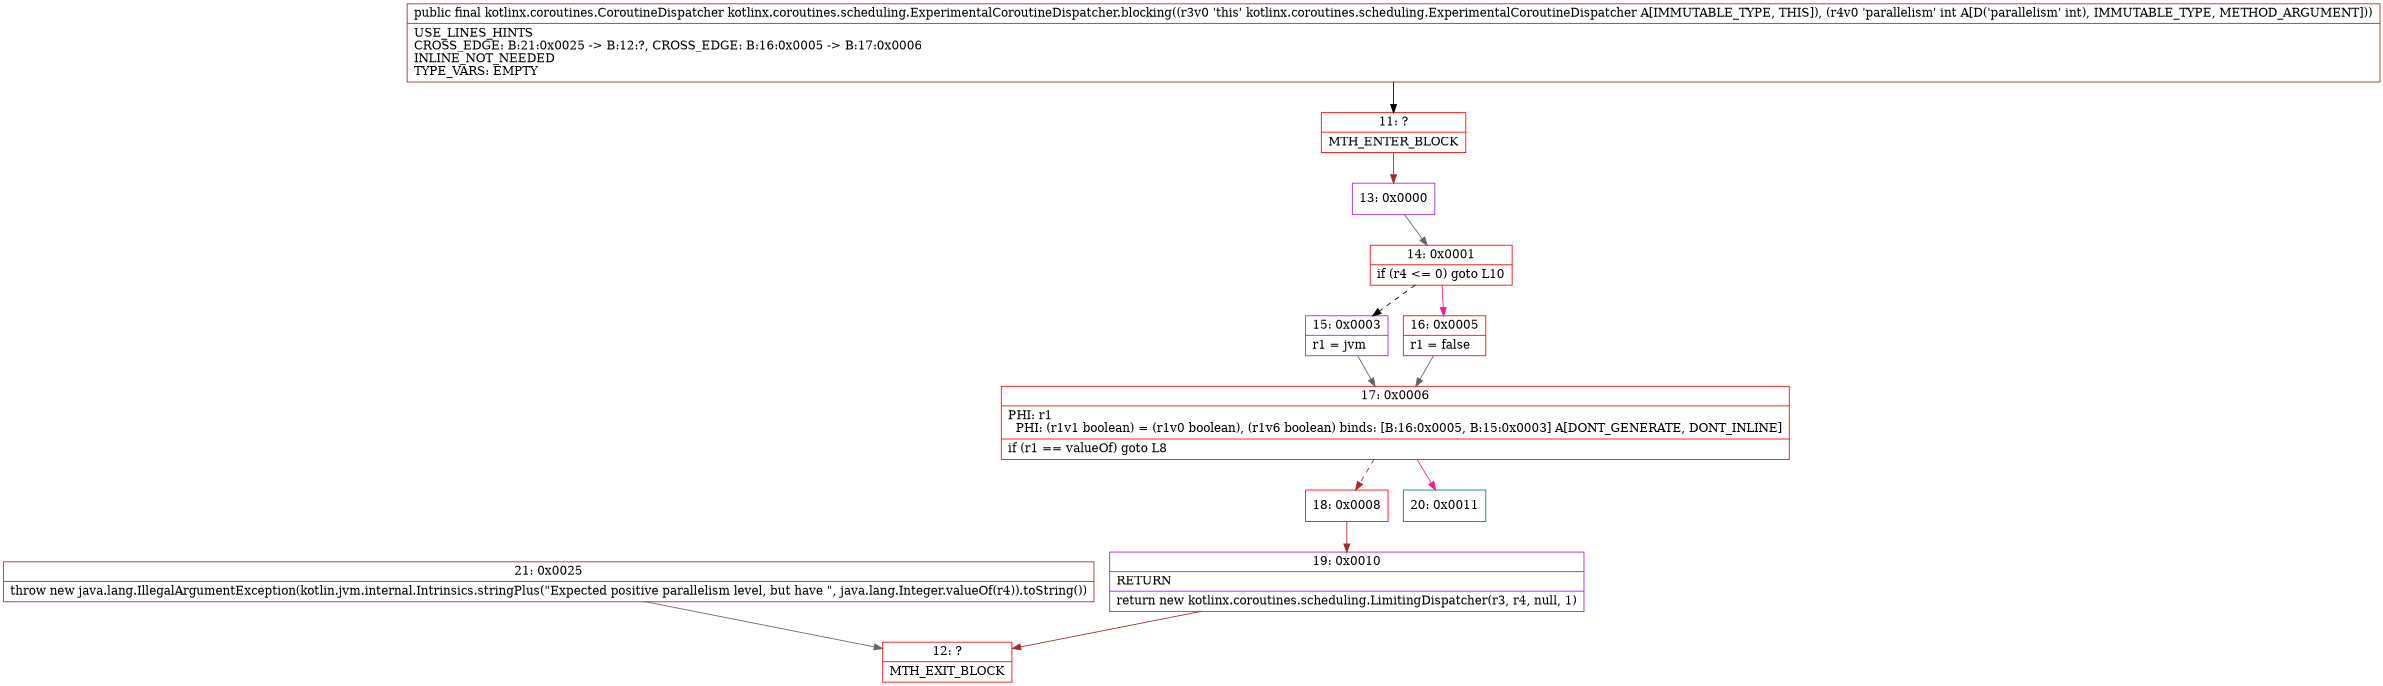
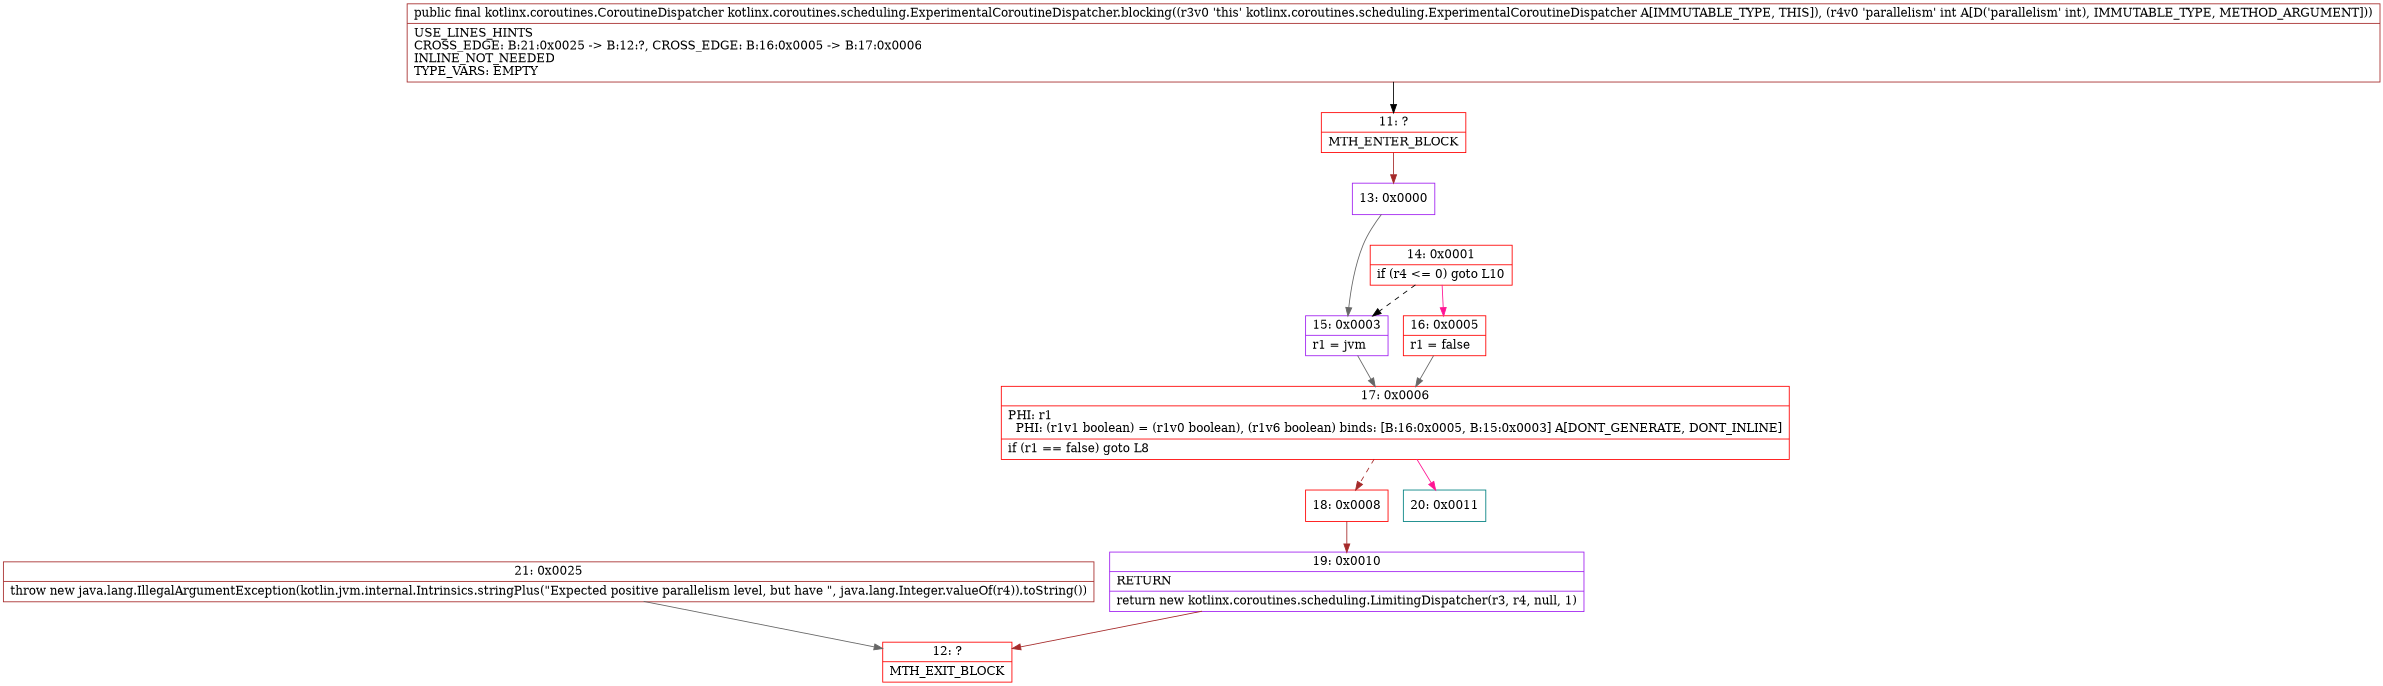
edge "13: 0x0000" -> "14: 0x0001": now "13: 0x0000" -> "15: 0x0003"
node "17: 0x0006": text "if (r1 == valueOf) goto L8" -> "if (r1 == false) goto L8"
